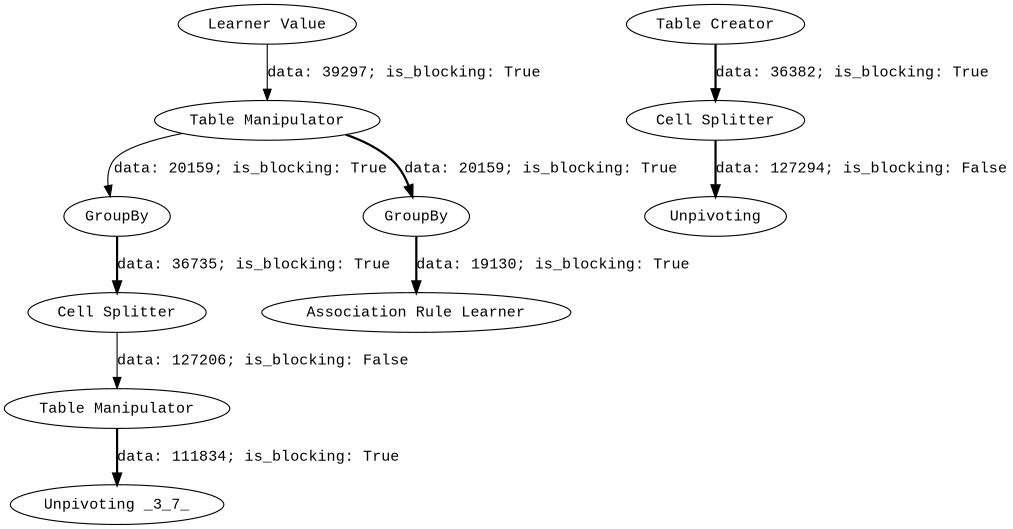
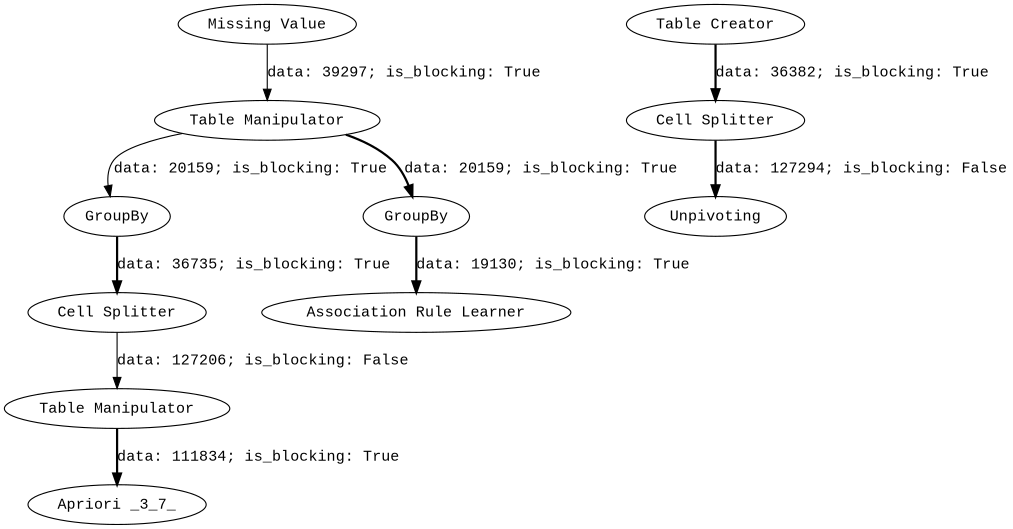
node "Learner Value": label "Learner Value" -> "Missing Value"
node "Unpivoting _3_7_": label "Unpivoting _3_7_" -> "Apriori _3_7_"
